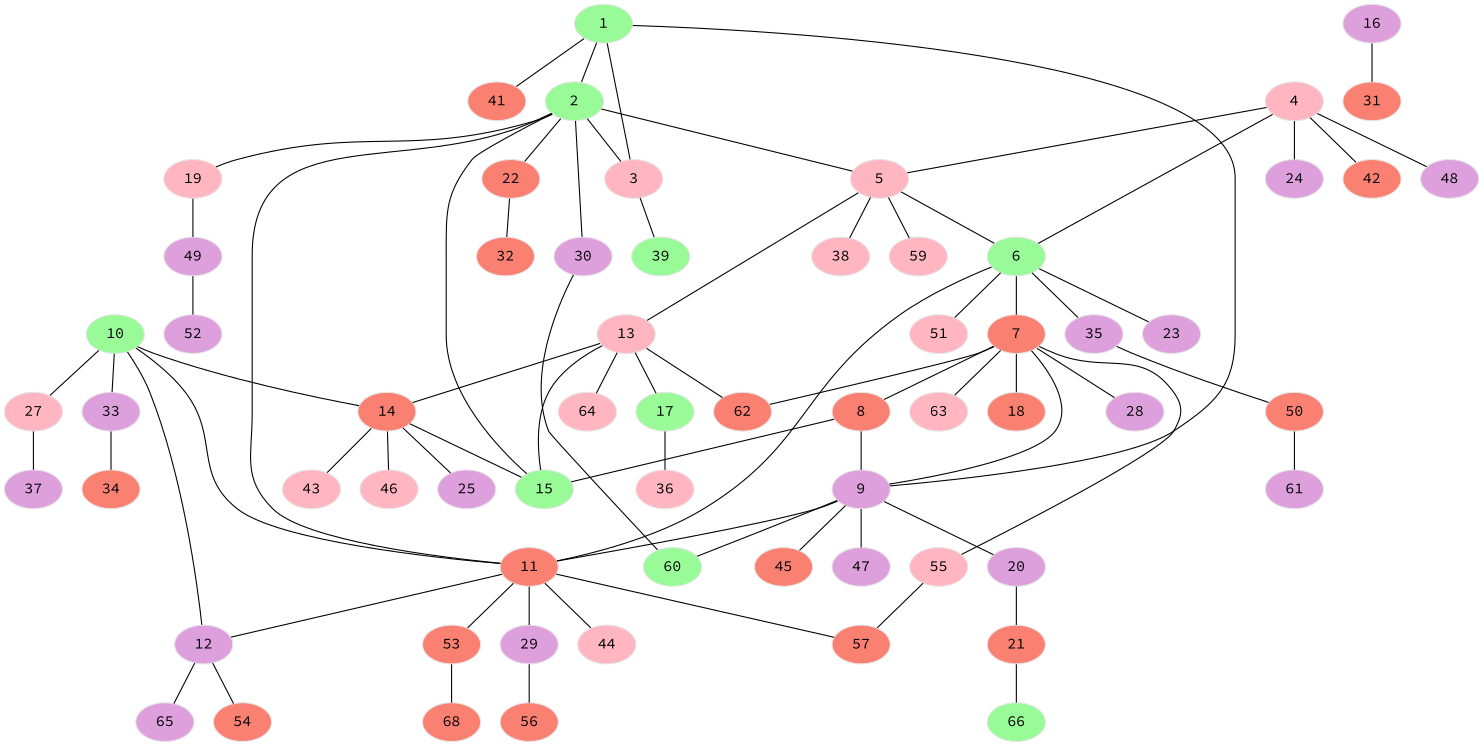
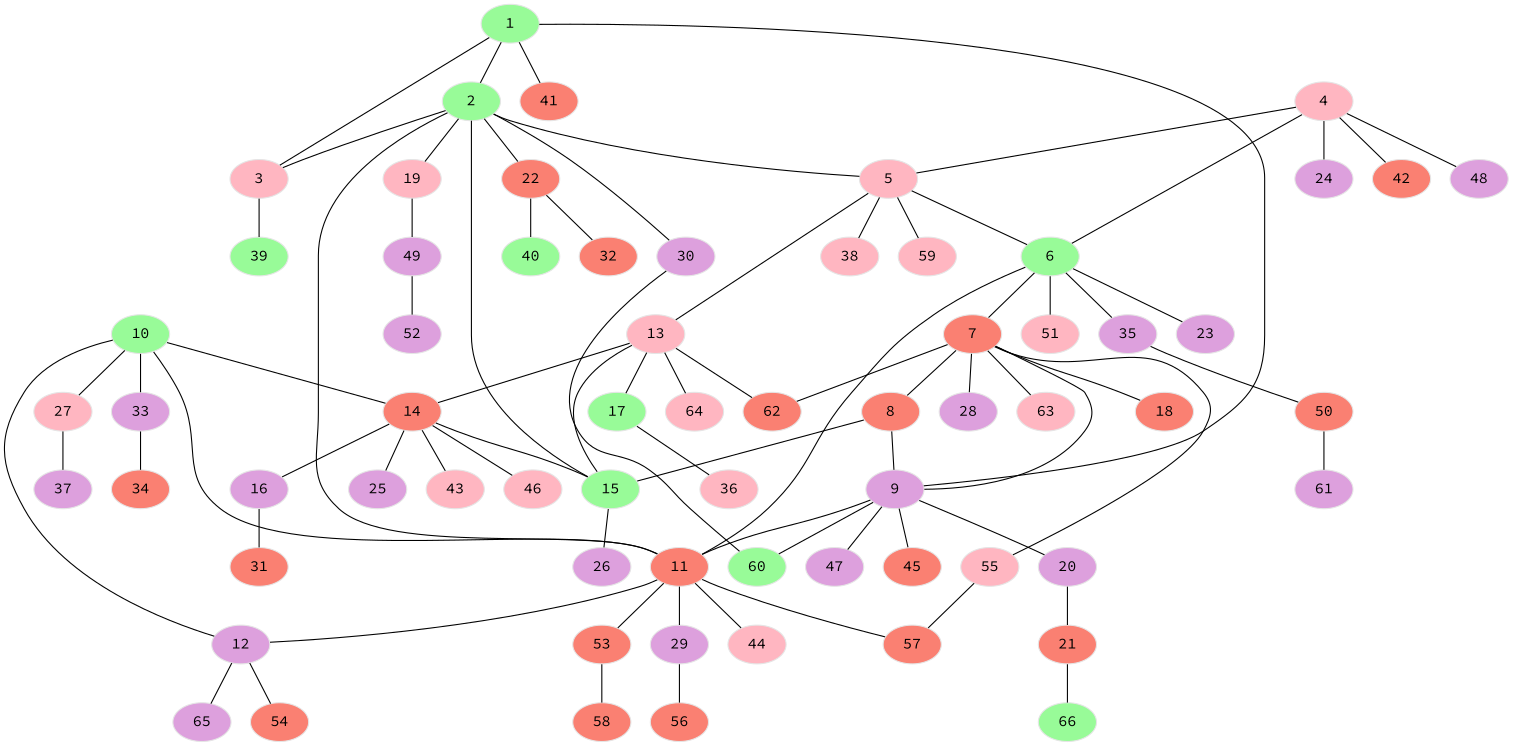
node "40": added
edge "14" -- "16": added
node "26": added
node "68": label "68" -> "58"
